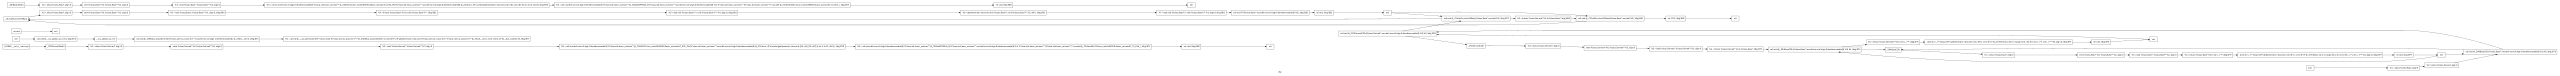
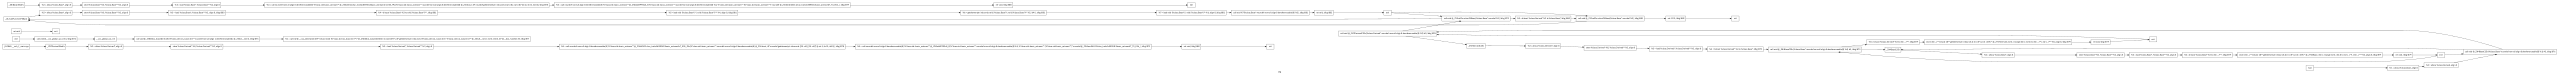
node "%5 = bitcast %class.DerivedC* %3 to i32 (...)***, !dbg !879": label "%5 = bitcast %class.DerivedC* %3 to i32 (...)***, !dbg !879" -> "%5 = bitcast %class.Derived* %3 to i32 (...)***, !dbg !879"
